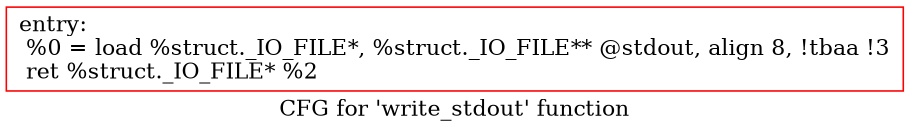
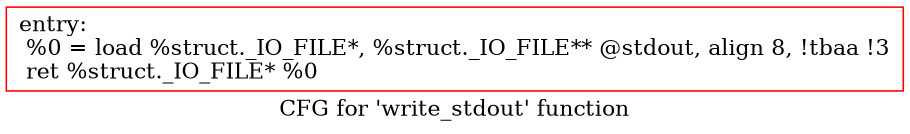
node "entry:": text "ret %struct._IO_FILE* %2" -> "ret %struct._IO_FILE* %0"
